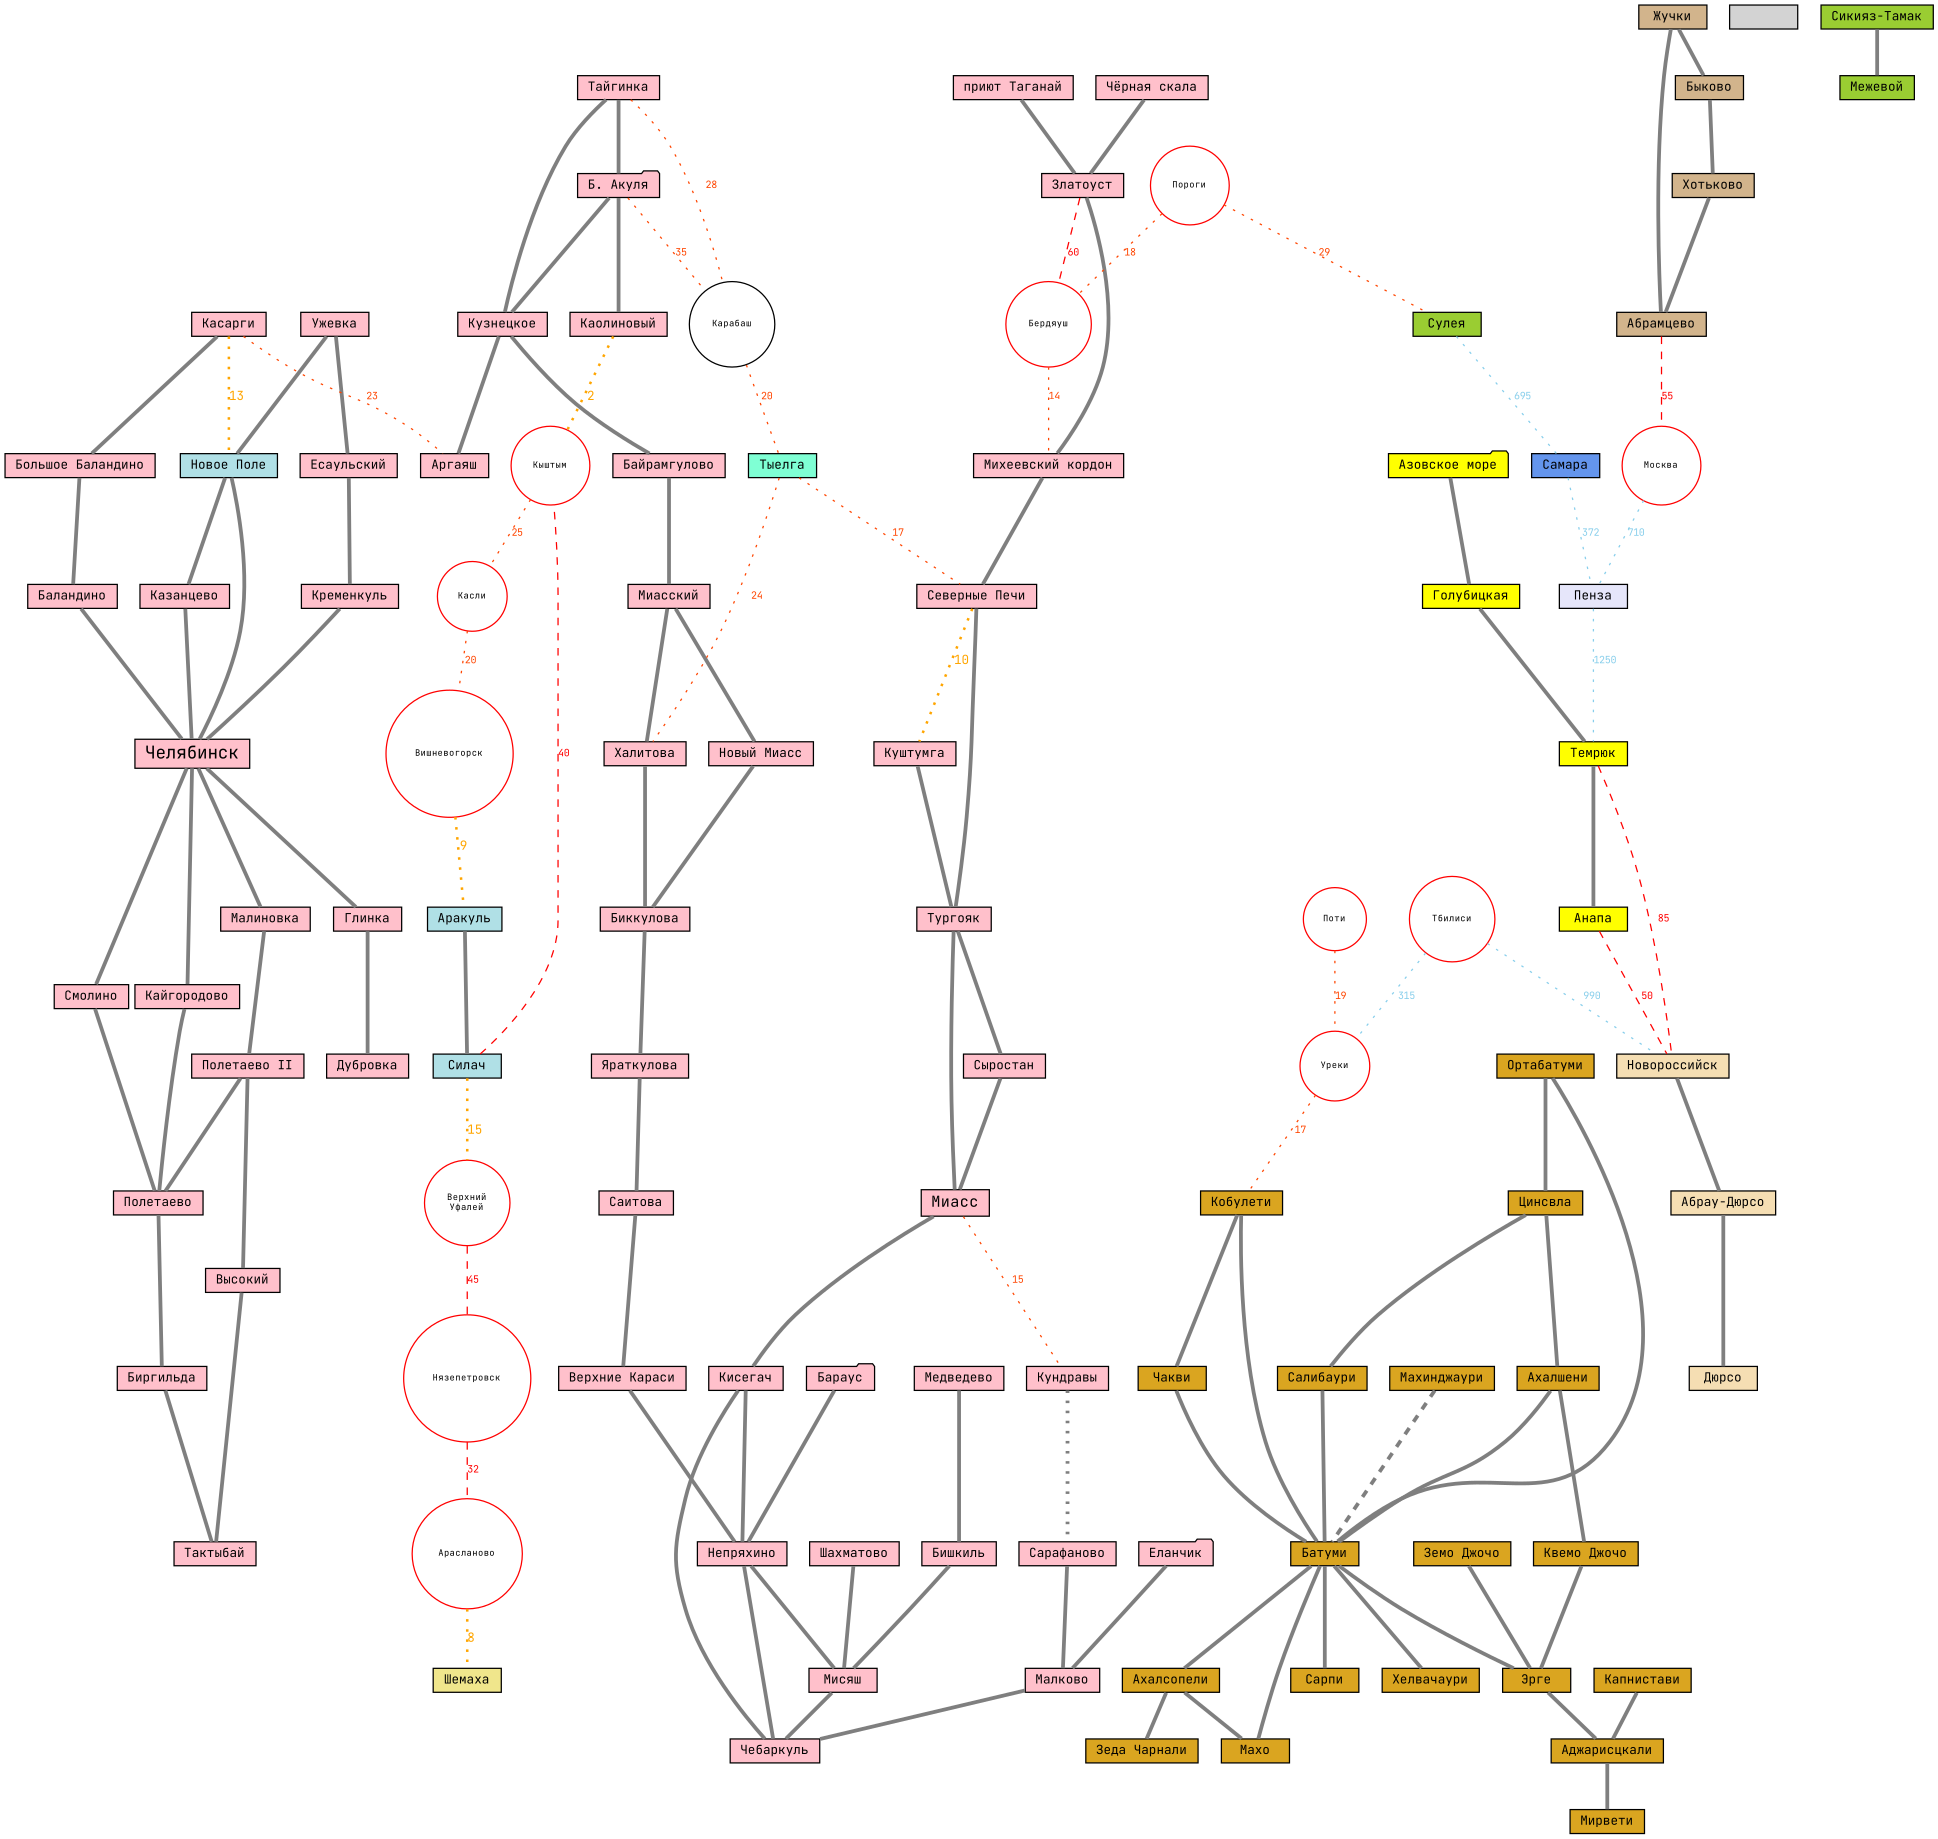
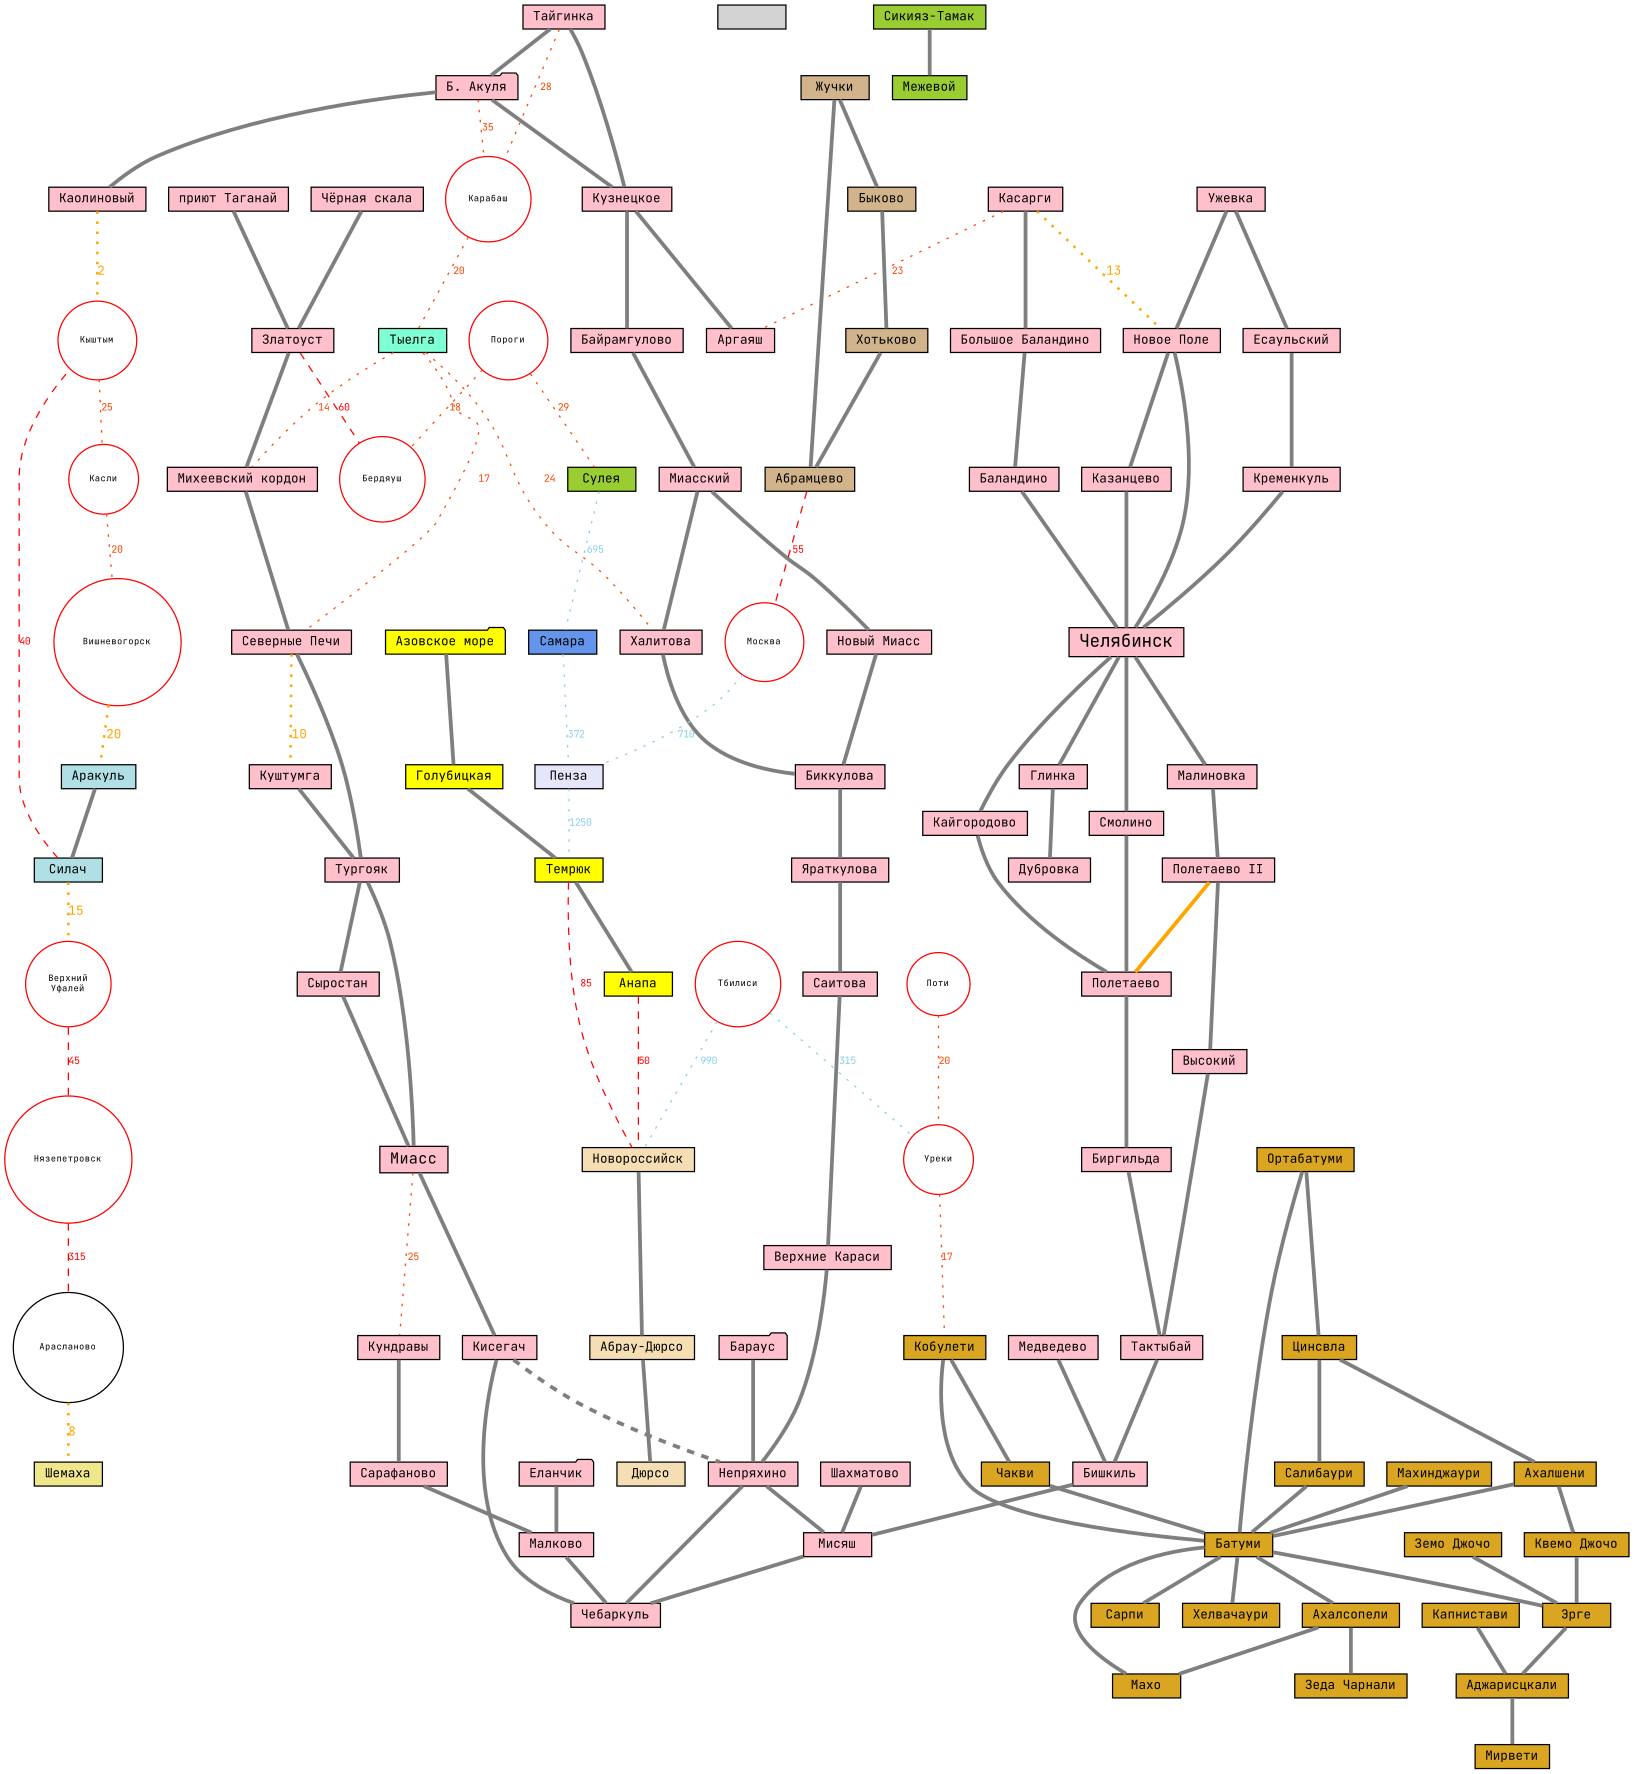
node "Карабаш": color black -> red
edge "Бердяуш" -- "Михеевский кордон": now "Тыелга" -- "Михеевский кордон"
node "Новое Поле": fillcolor powderblue -> pink
edge "Вишневогорск" -- "Аракуль": label "9" -> "20"
edge "Поти" -- "Уреки": label "19" -> "20"
edge "Полетаево II" -- "Полетаево": color gray50 -> orange
edge "Миасс" -- "Кундравы": label "15" -> "25"
edge "Тактыбай" -- "Бишкиль": added
edge "Кисегач" -- "Непряхино": style solid -> dashed
edge "Кундравы" -- "Сарафаново": style dotted -> solid
edge "Махинджаури" -- "Батуми": style dashed -> solid
edge "Нязепетровск" -- "Арасланово": label "32" -> "315"
node "Арасланово": color red -> black
